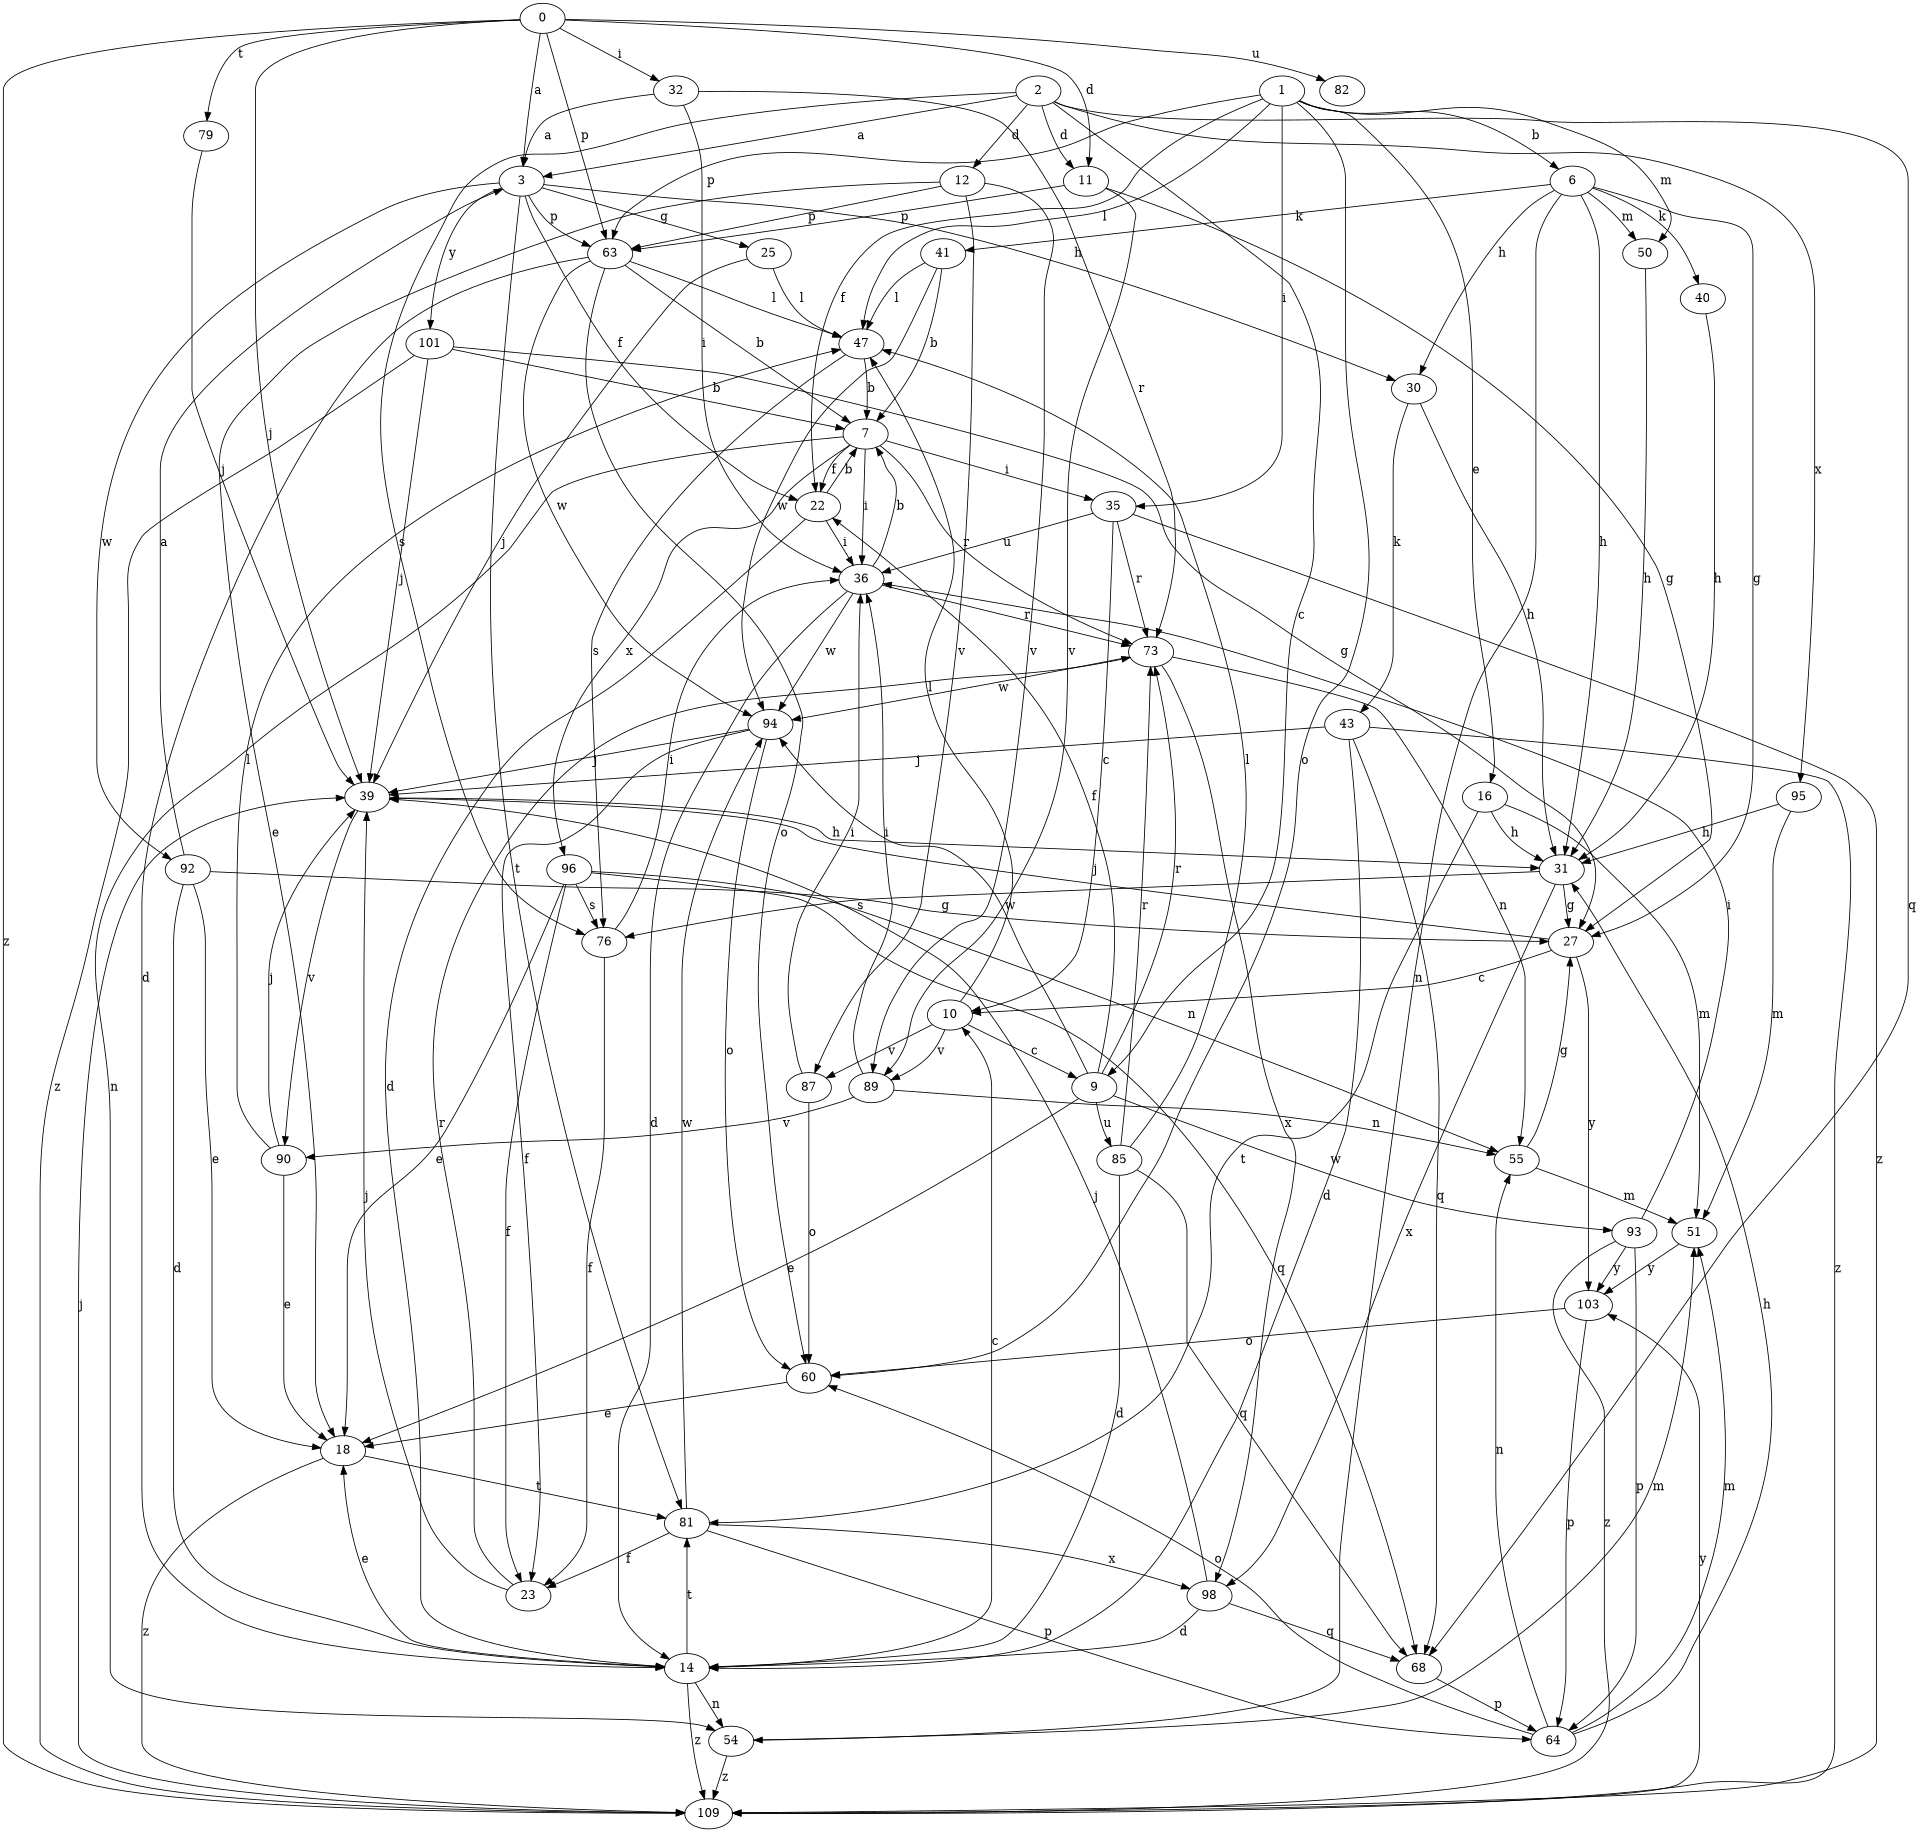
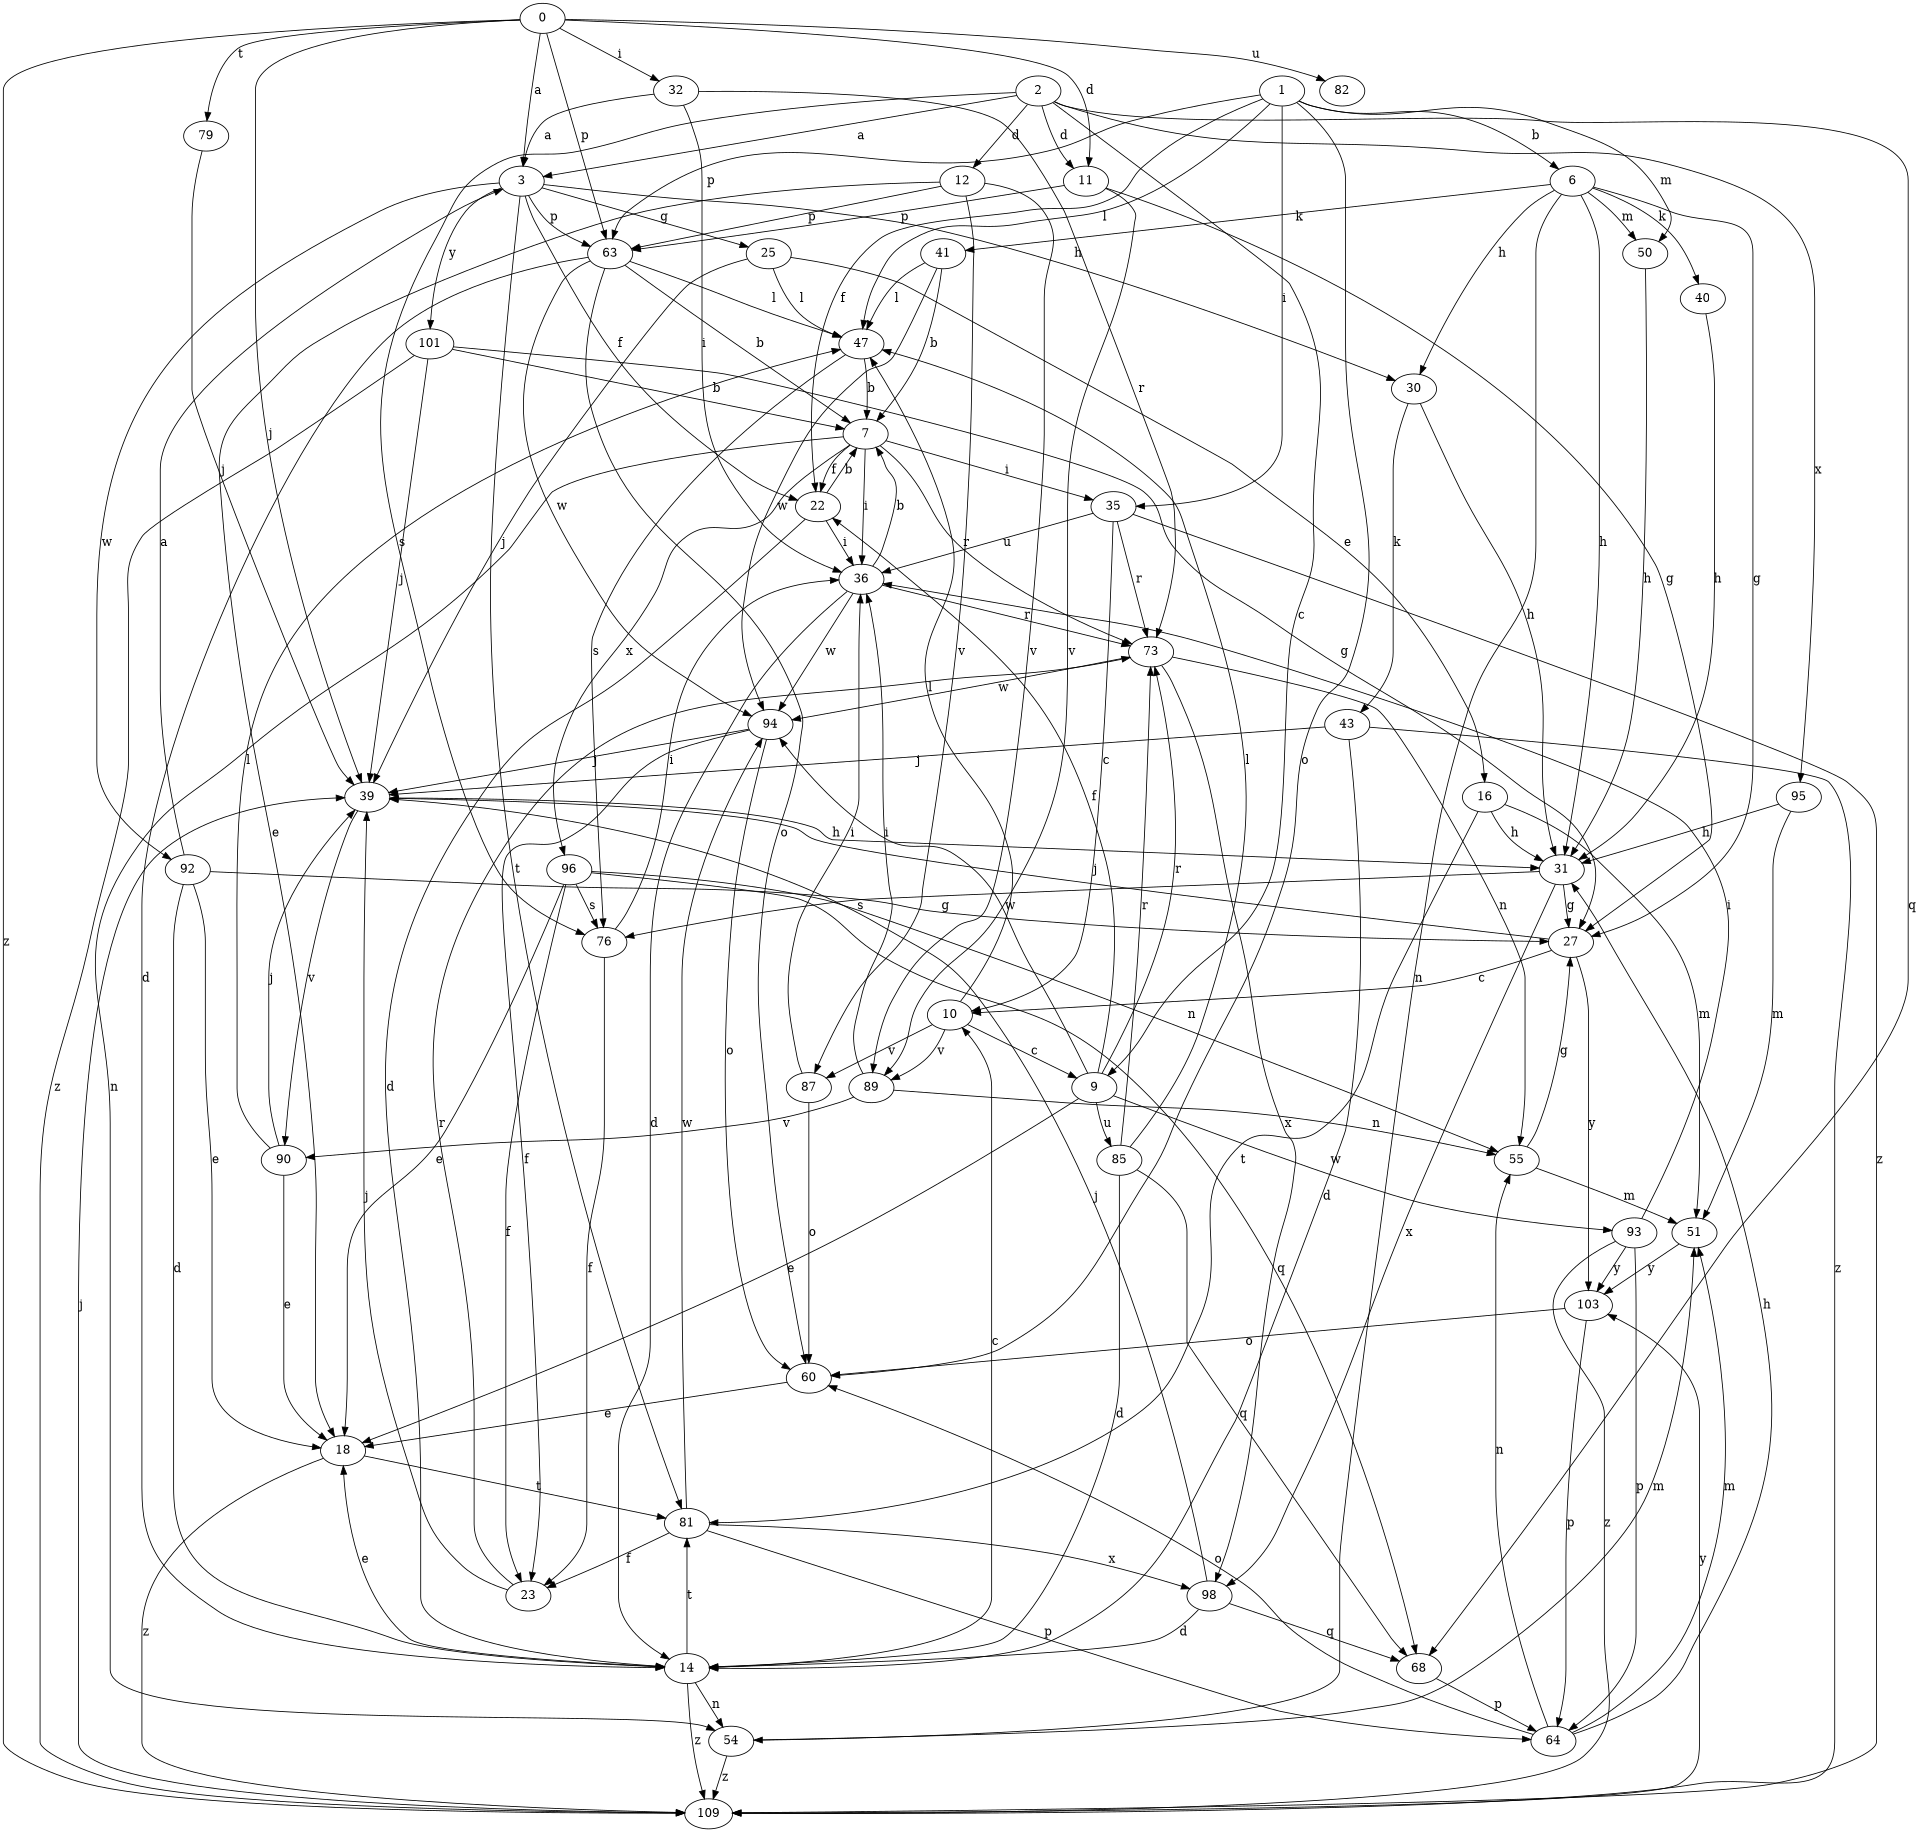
edge "1" -> "16": now "25" -> "16"
edge "43" -> "68": removed, label "q"
